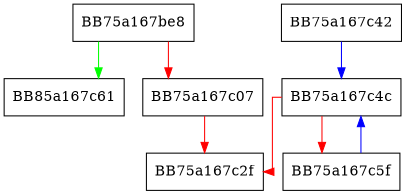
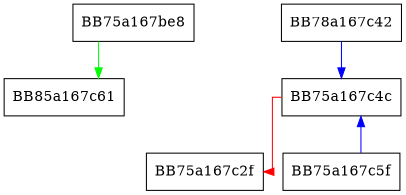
node "BB75a167c42": label "BB75a167c42" -> "BB78a167c42"
node "BB75a167c07": removed
edge "BB75a167c4c" -> "BB75a167c5f": removed
